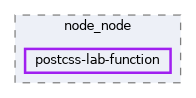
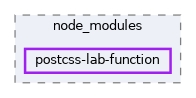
cluster "node_node": label "node_node" -> "node_modules"
